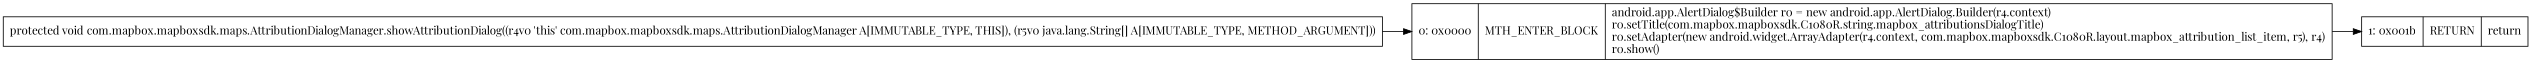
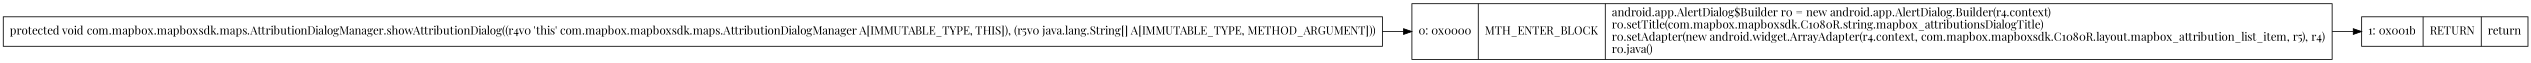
node "0: 0x0000": text "r0.show()" -> "r0.java()"
